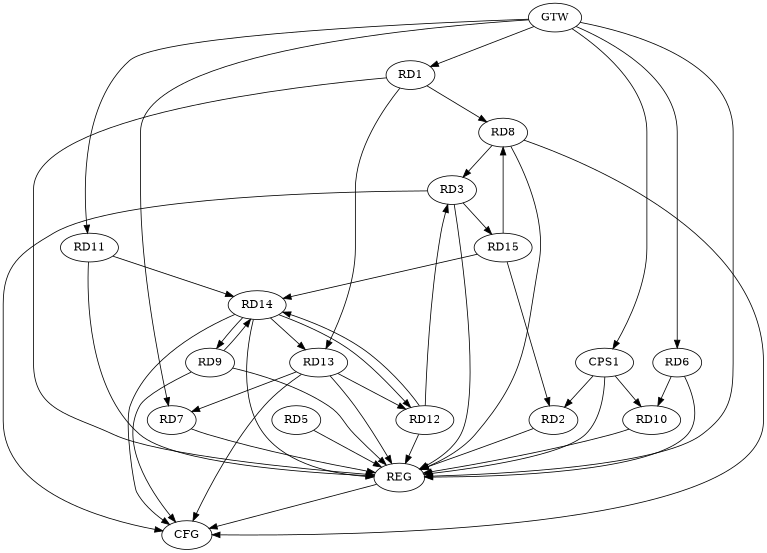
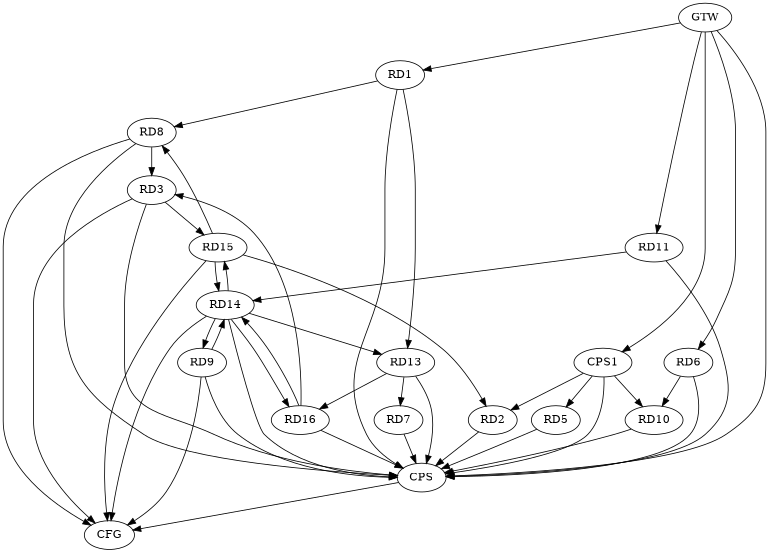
edge "GTW" -> "RD7": removed
edge "RD14" -> "RD15": added
edge "CPS1" -> "RD5": added
node "RD12": label "RD12" -> "RD16"
edge "RD13" -> "CFG": now "RD15" -> "CFG"
node "REG": label "REG" -> "CPS"
